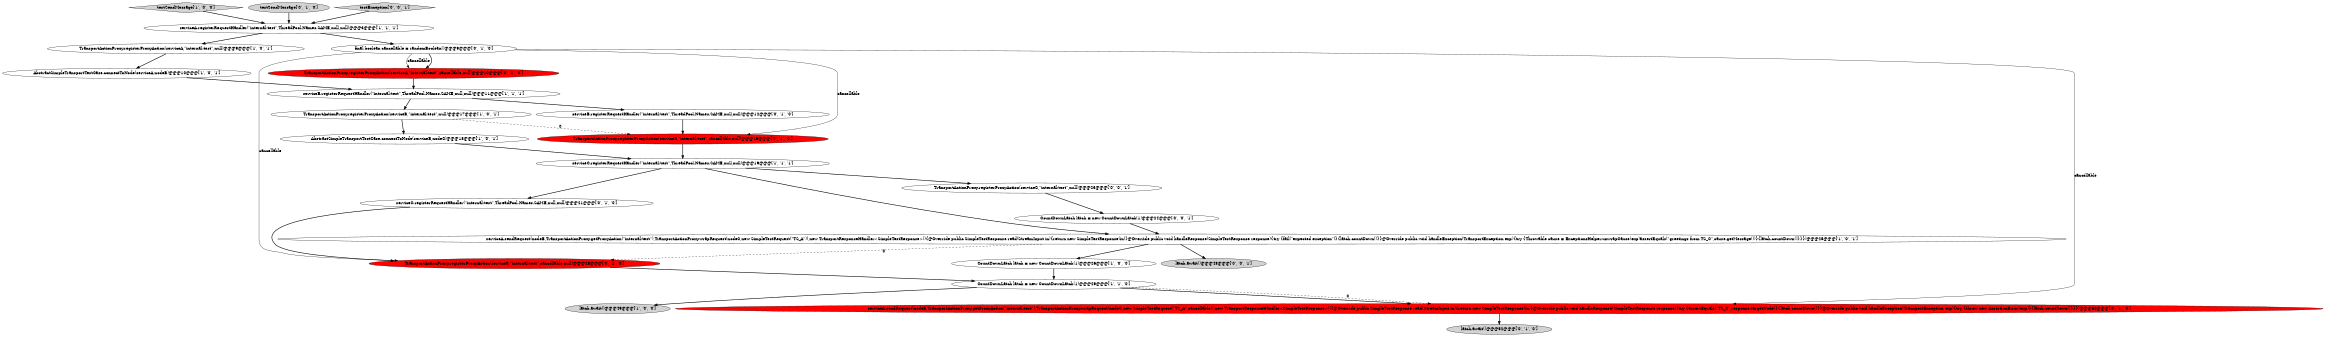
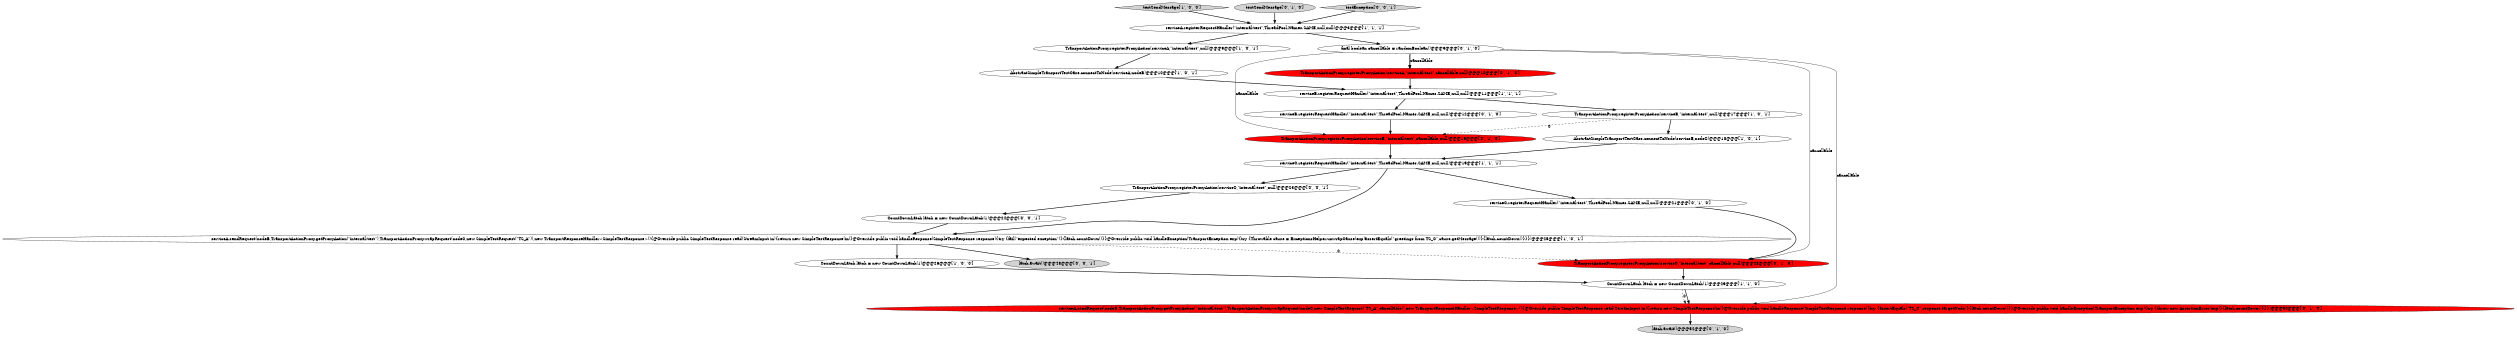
node "latch.await()@@@49@@@['1', '0', '0']": removed
